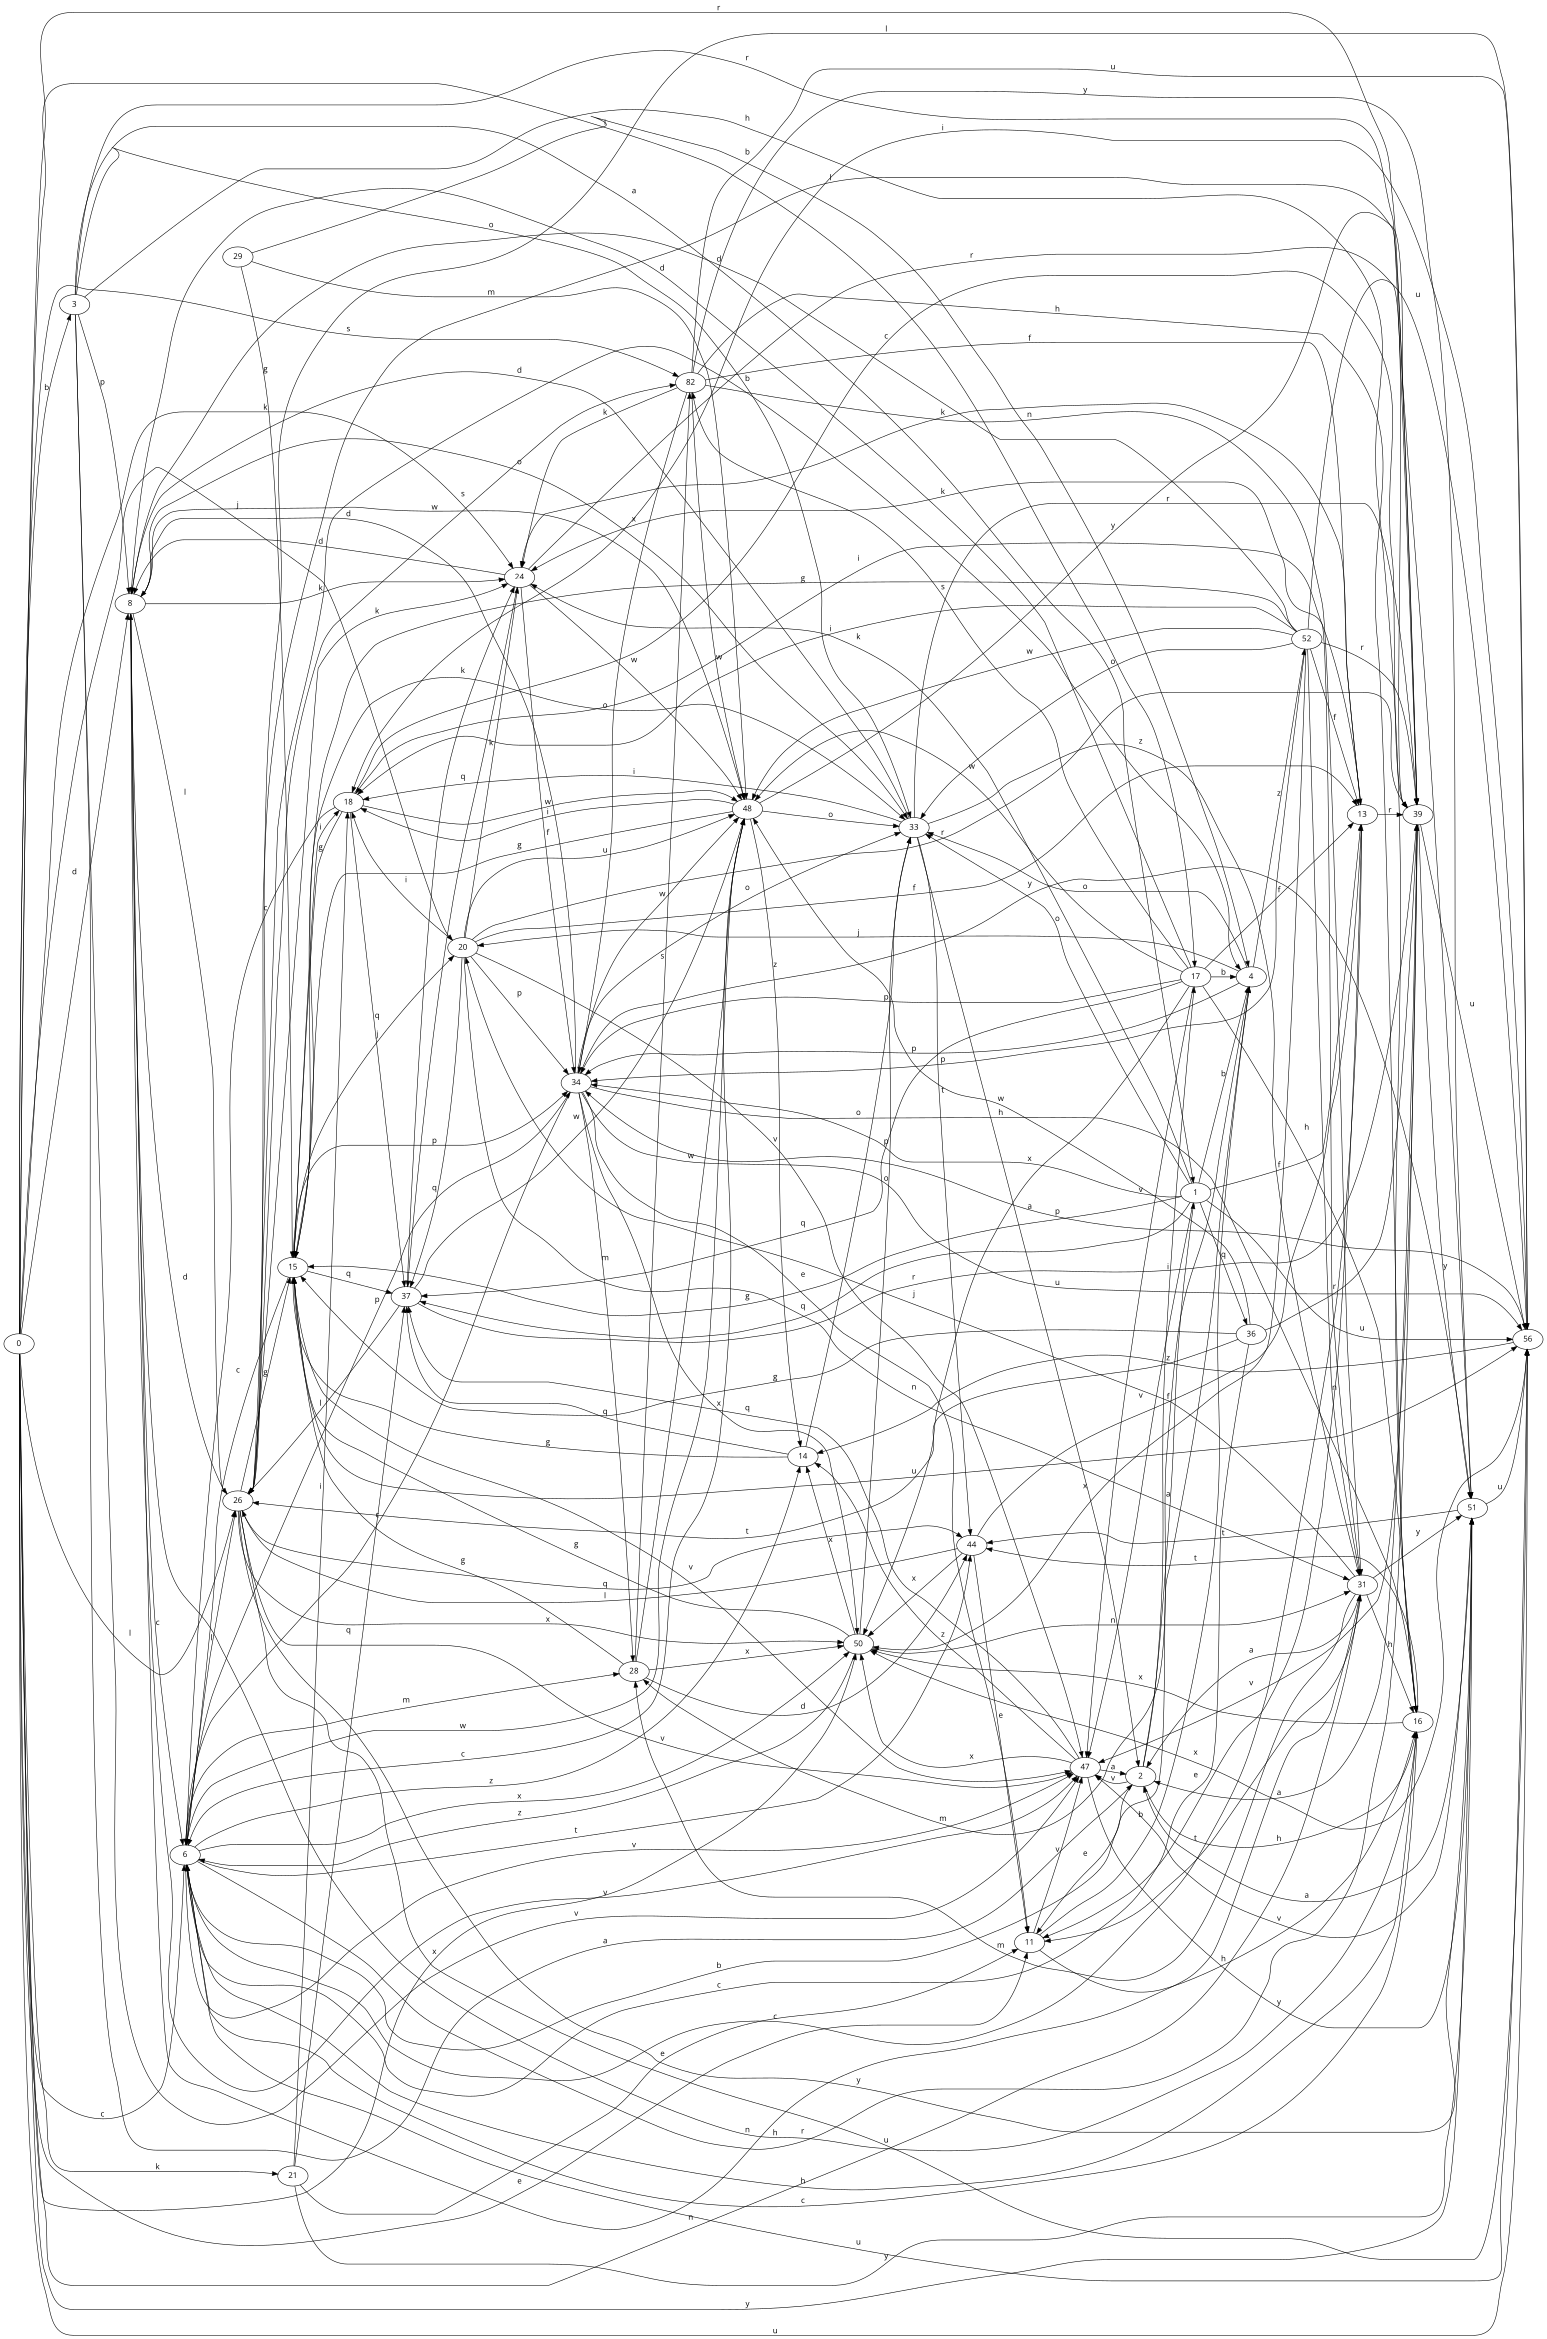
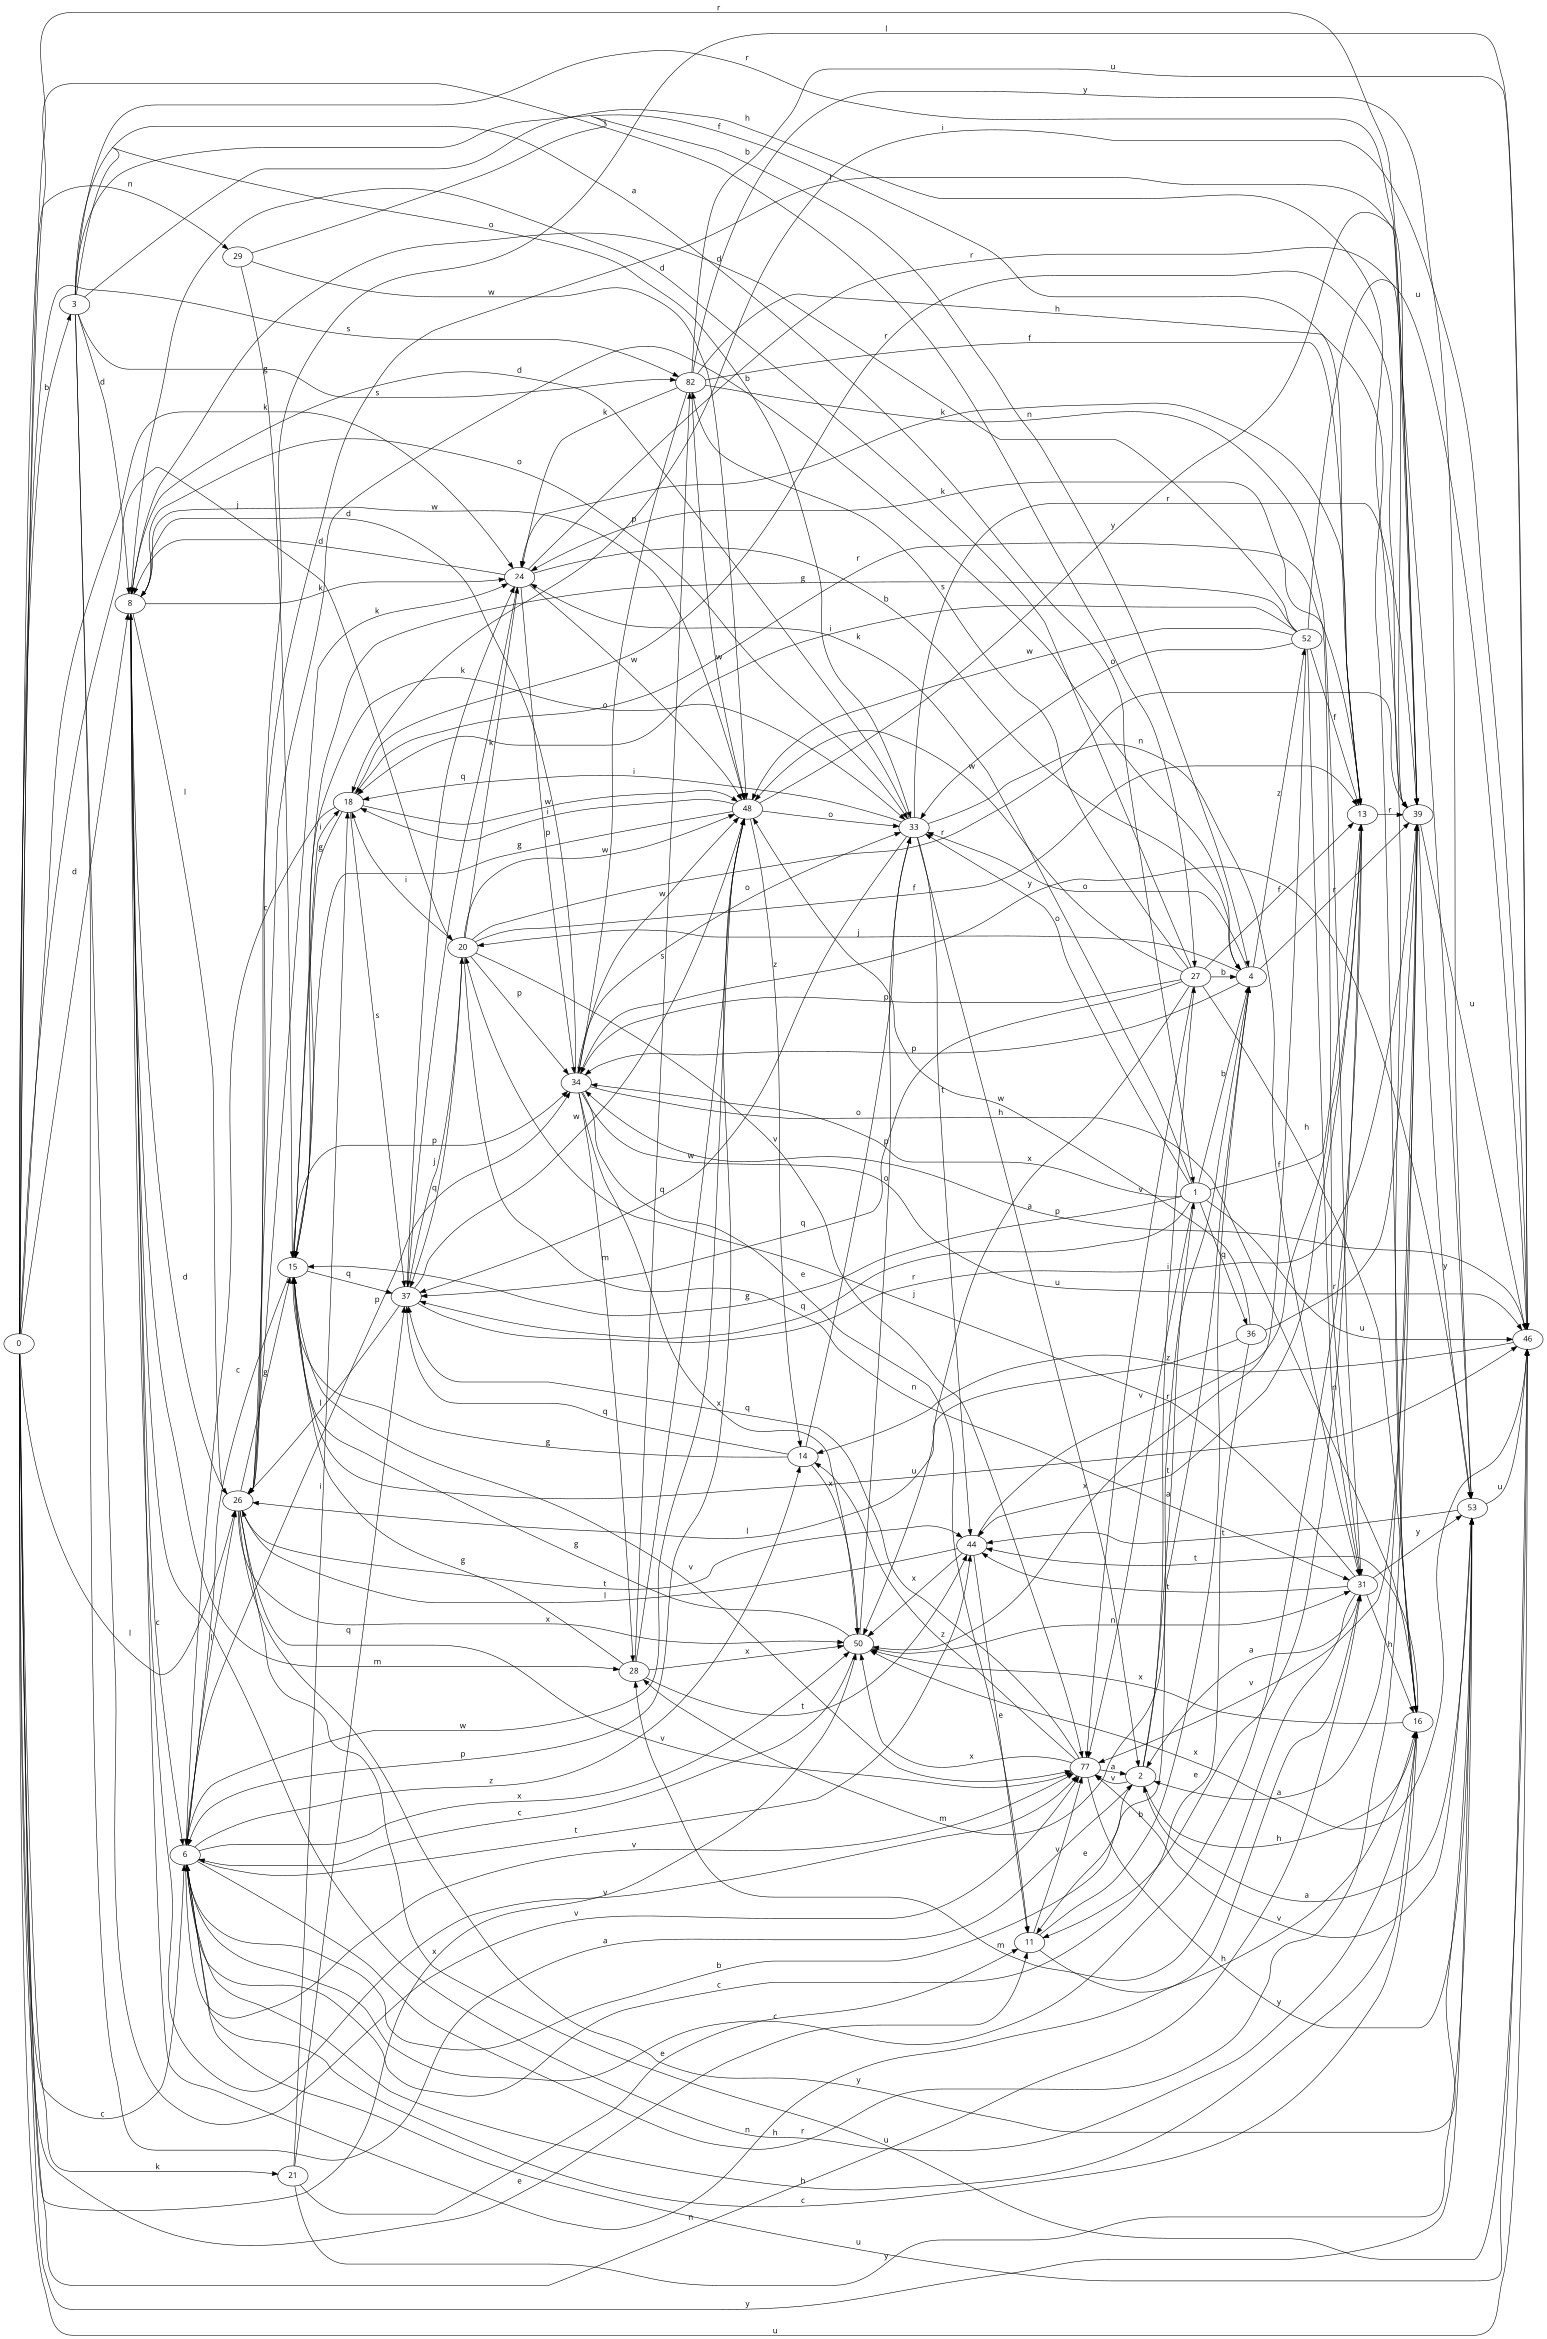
edge "3" -> "13": added, label "f"
edge "29" -> "48": label "m" -> "w"
edge "18" -> "39": label "c" -> "r"
edge "3" -> "8": label "p" -> "d"
edge "82" -> "34": label "x" -> "p"
edge "13" -> "18": label "i" -> "r"
edge "24" -> "4": added, label "b"
edge "0" -> "29": added, label "n"
edge "52" -> "39": now "4" -> "39"
edge "33" -> "31": label "z" -> "n"
edge "24" -> "34": label "f" -> "p"
edge "20" -> "48": label "u" -> "w"
edge "26" -> "82": now "3" -> "82"
node "17": label "17" -> "27"
edge "18" -> "37": label "q" -> "s"
edge "52" -> "34": removed, label "p"
edge "15" -> "20": now "37" -> "20"
edge "33" -> "37": added, label "q"
edge "13" -> "44": added, label "t"
node "56": label "56" -> "46"
edge "36" -> "15": removed, label "g"
edge "44" -> "13": label "f" -> "r"
edge "34" -> "6": removed, label "c"
node "51": label "51" -> "53"
edge "36" -> "26": label "t" -> "l"
edge "50" -> "14": reversed
edge "26" -> "44": label "q" -> "t"
edge "28" -> "44": label "d" -> "t"
edge "6" -> "28": now "8" -> "28"
edge "48" -> "6": label "c" -> "p"
node "47": label "47" -> "77"
edge "31" -> "11": now "31" -> "44"
edge "50" -> "6": label "z" -> "c"
